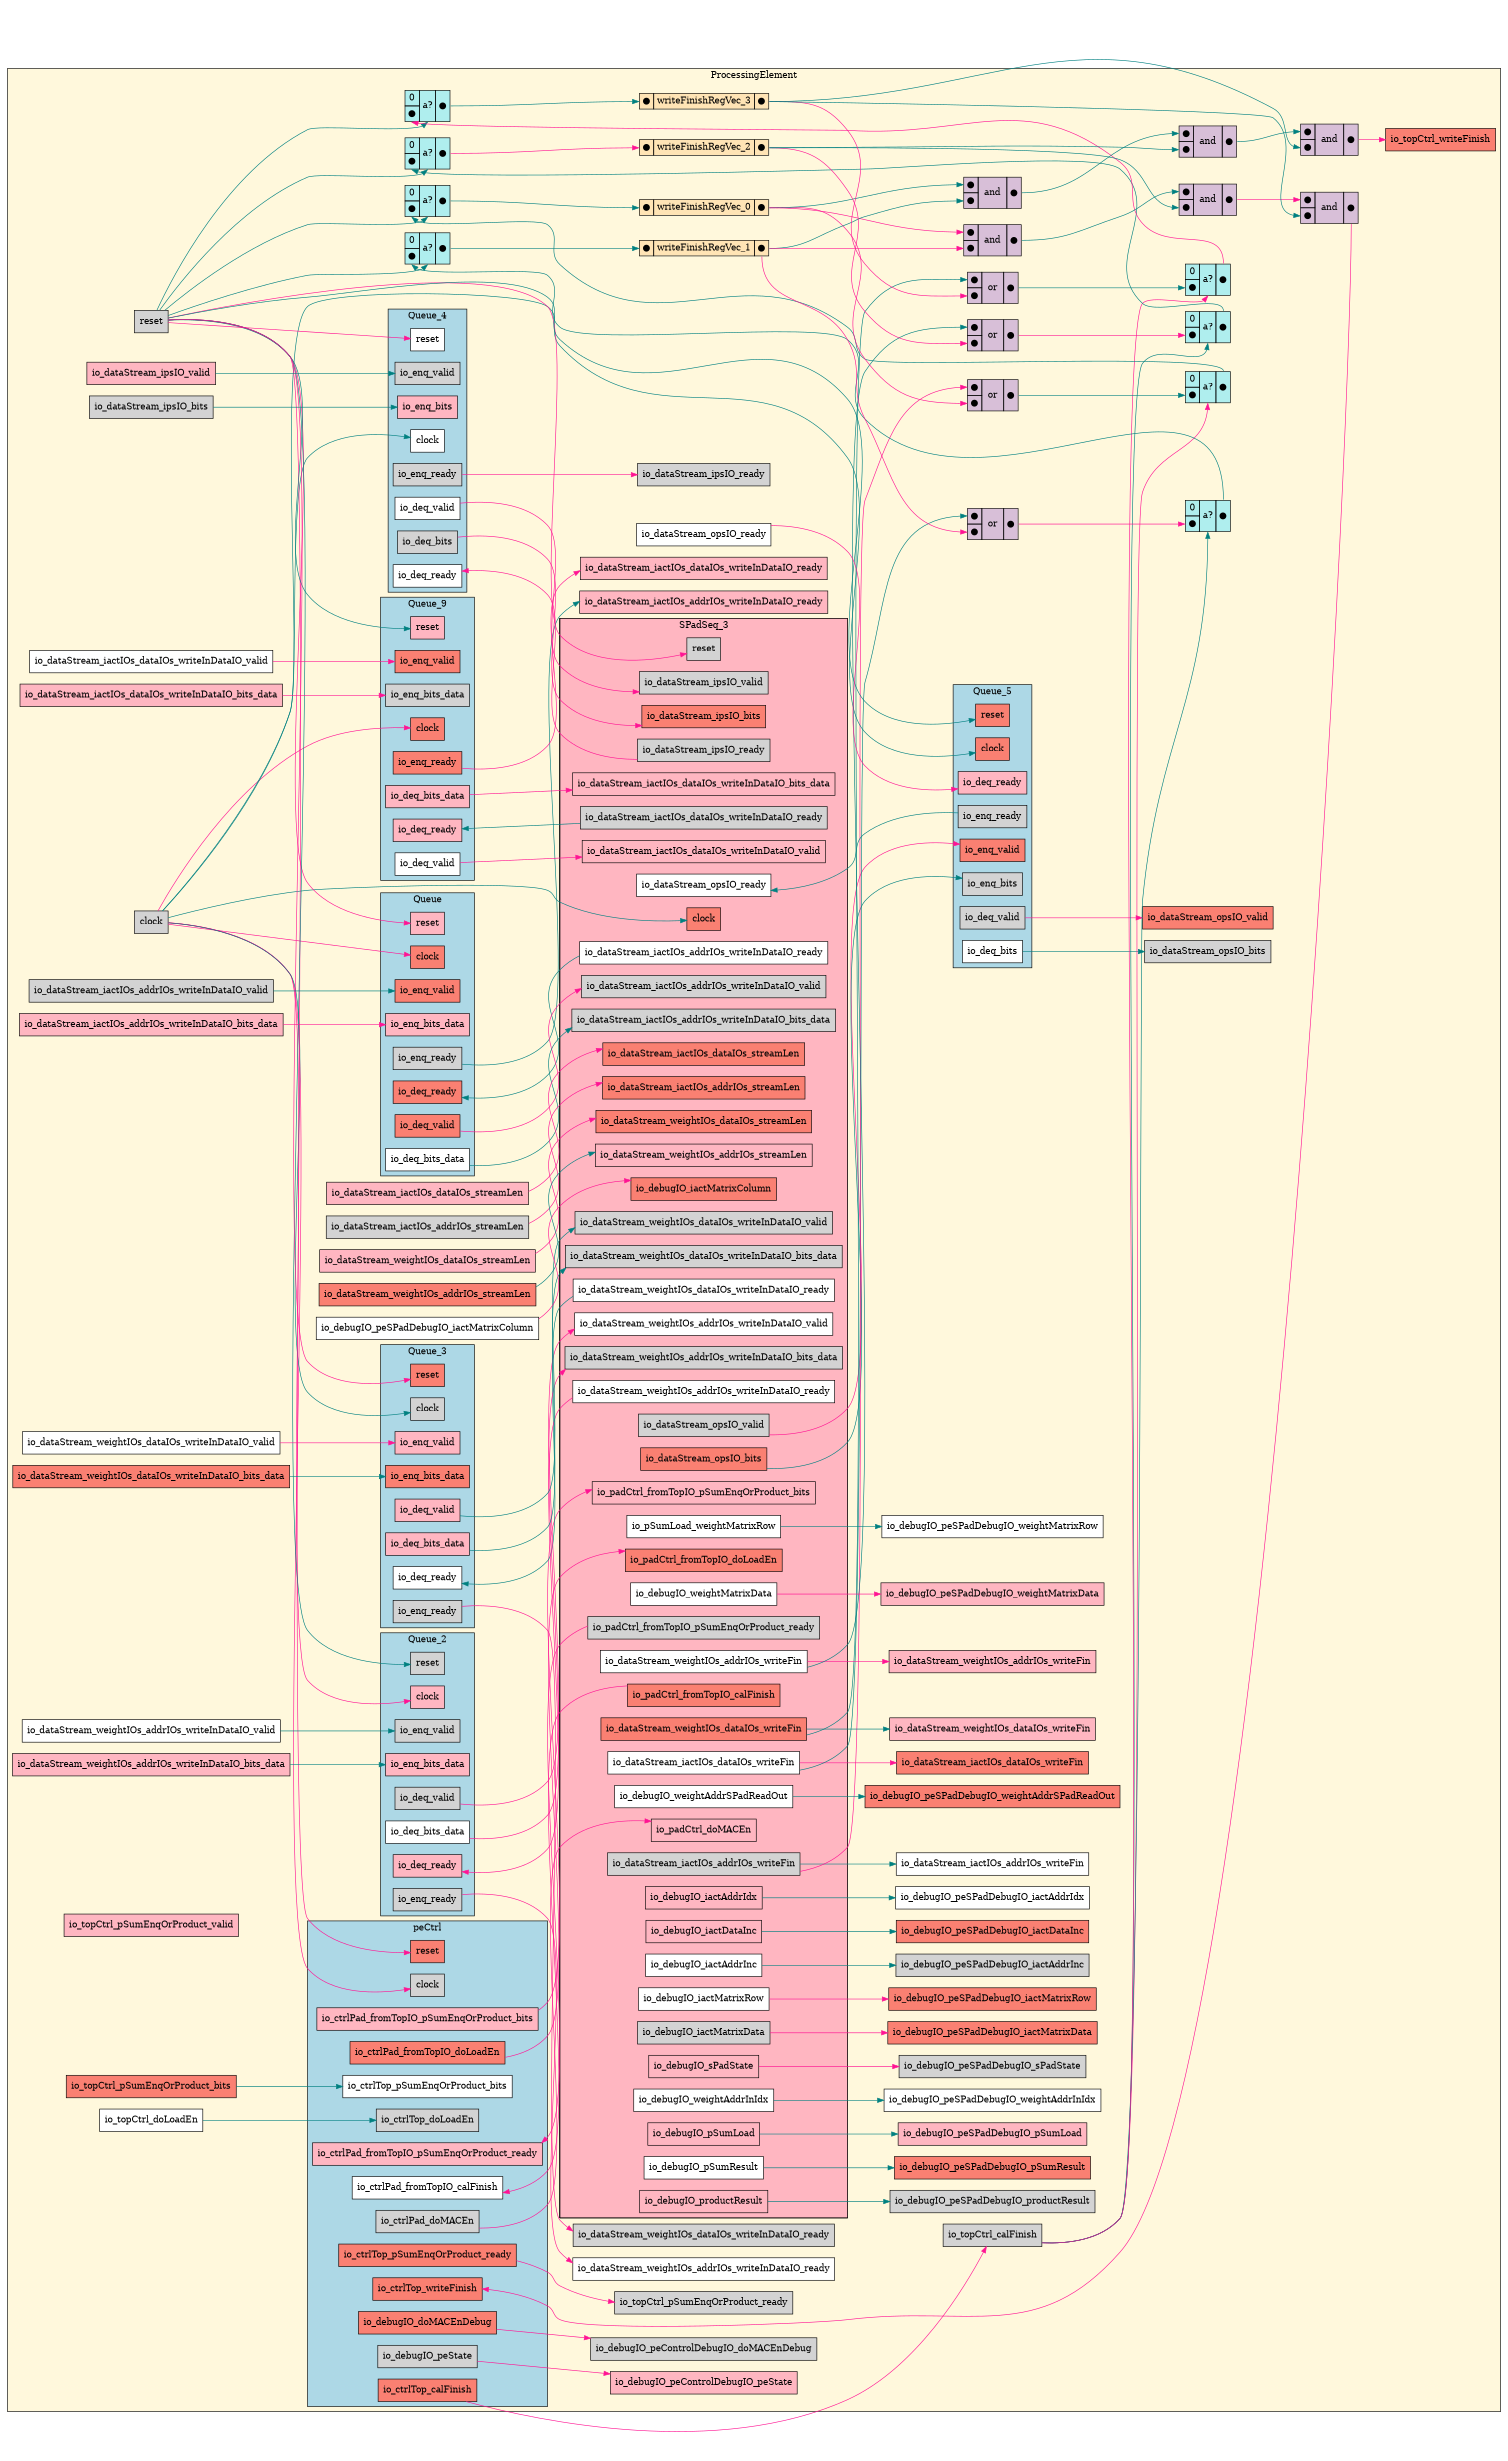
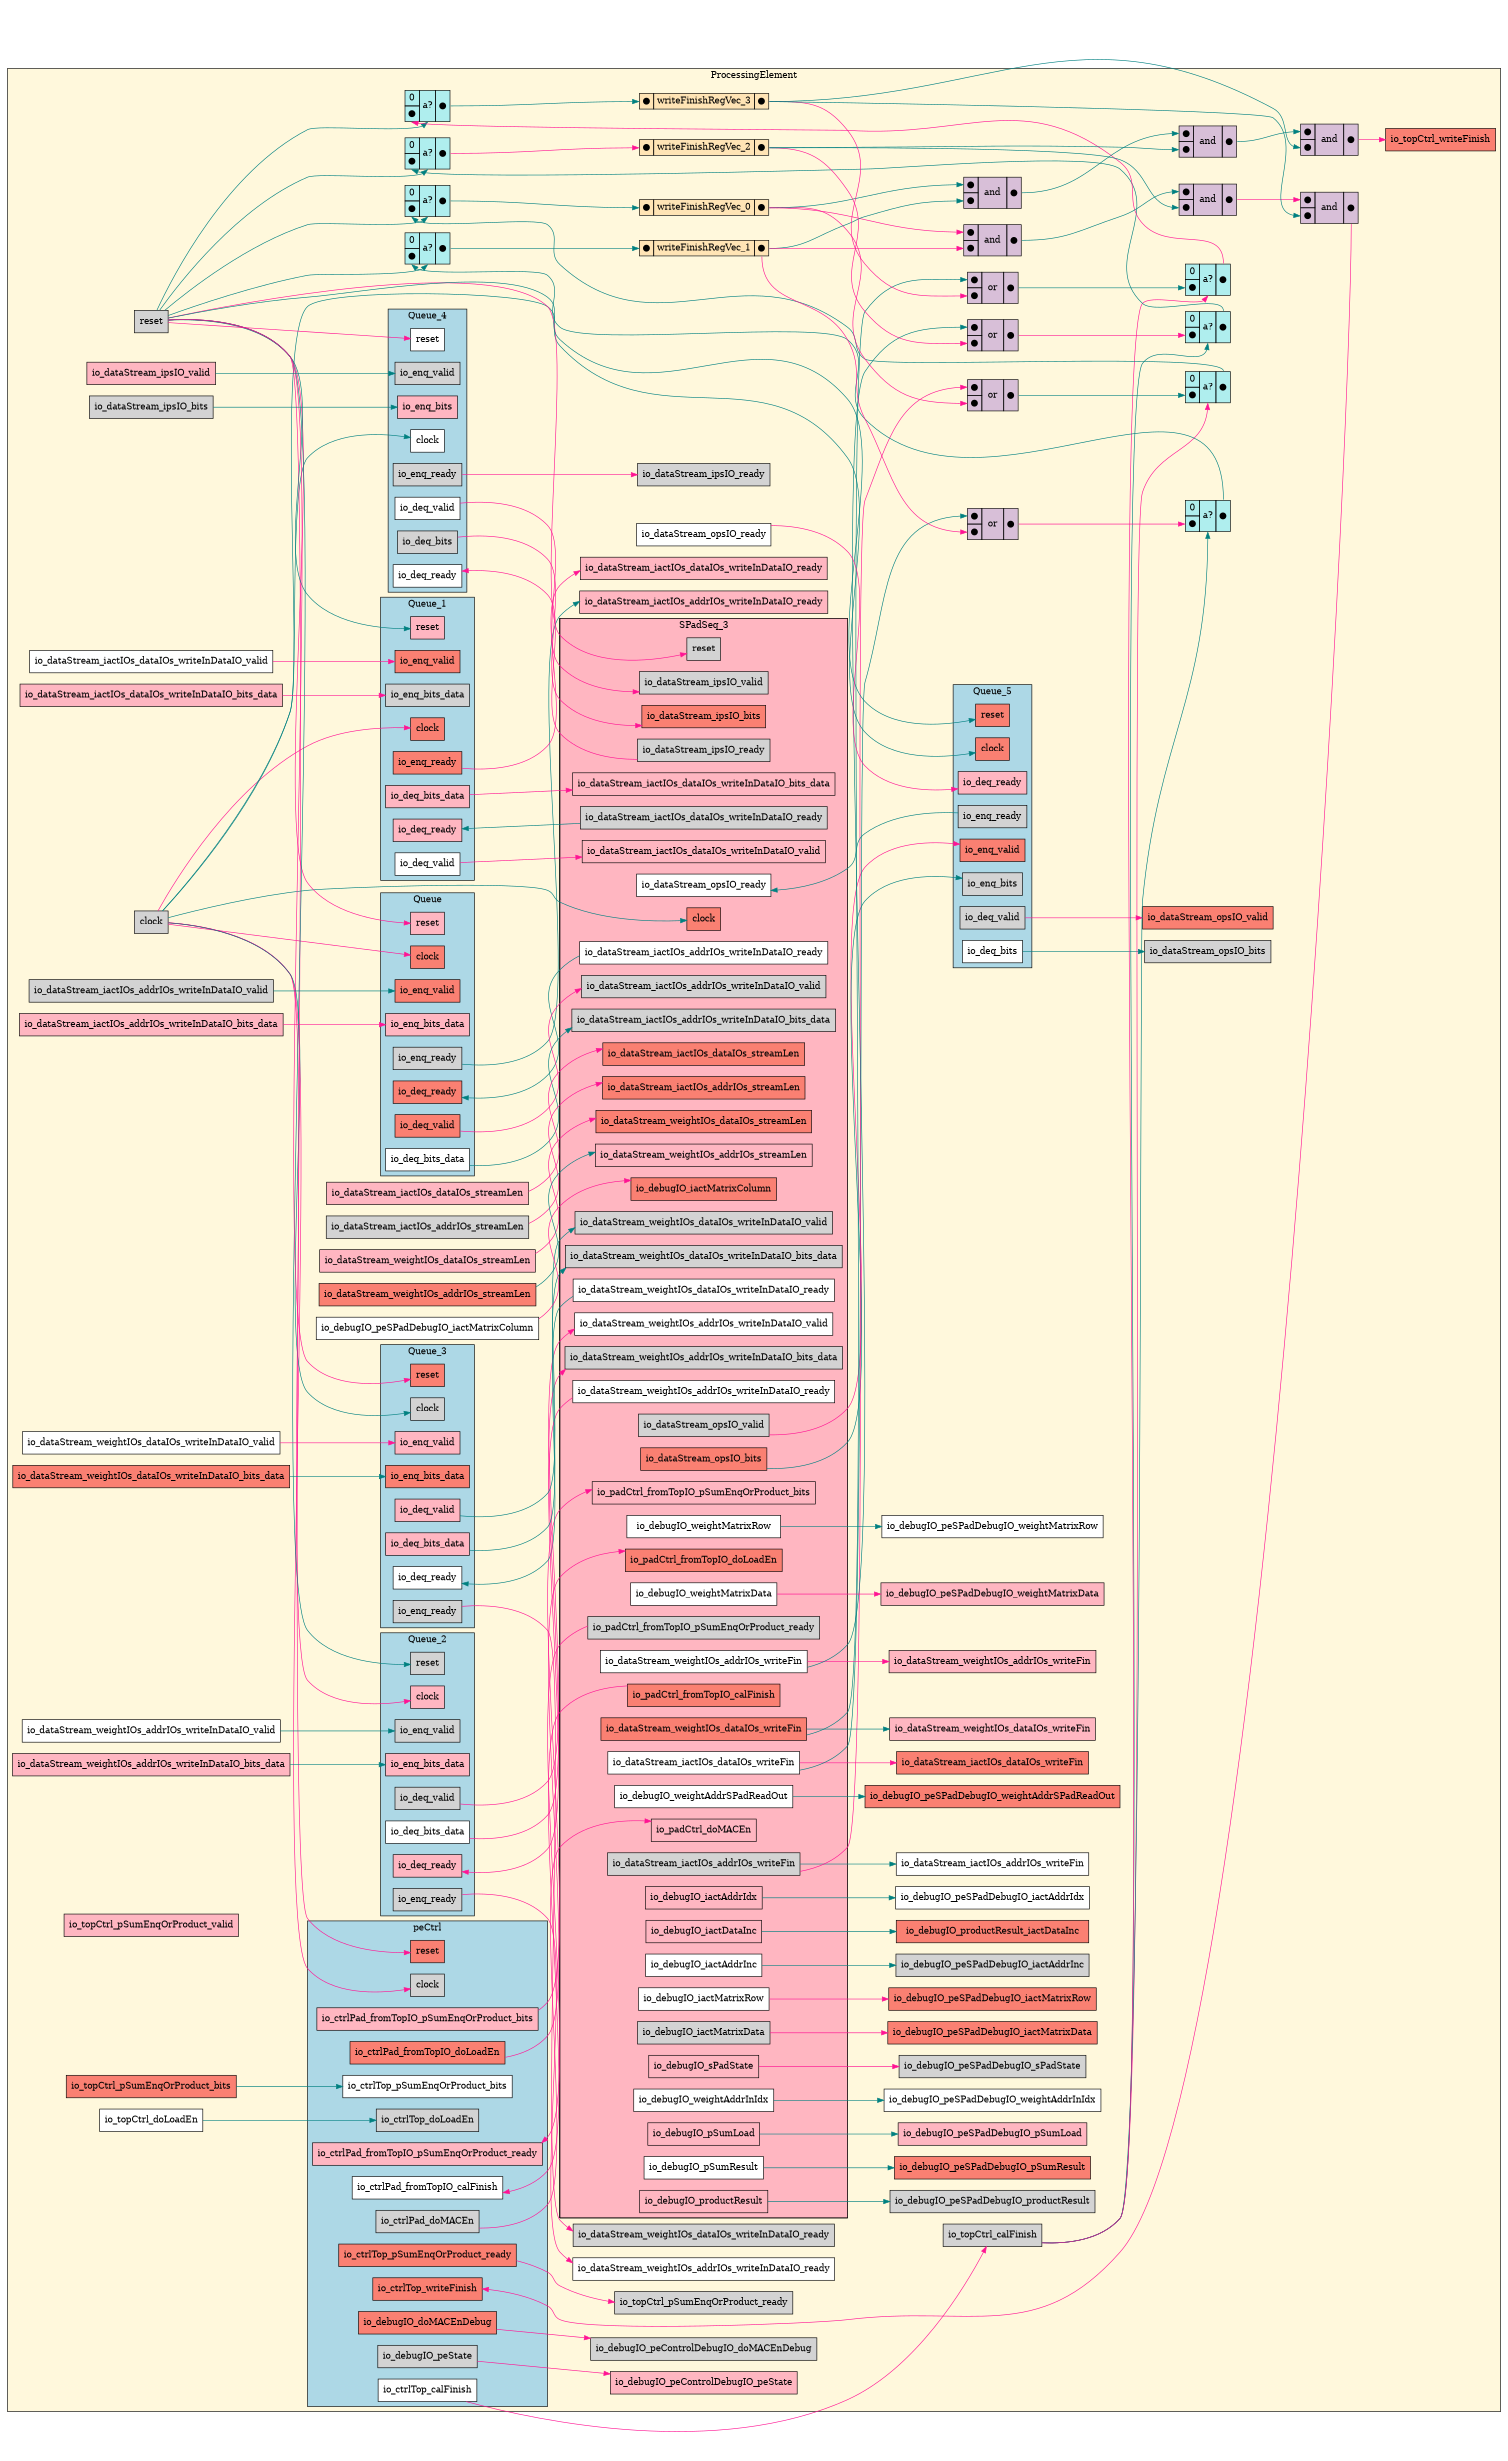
cluster "Queue_9": label "Queue_9" -> "Queue_1"
node "io_pSumLoad_weightMatrixRow": label "io_pSumLoad_weightMatrixRow" -> "io_debugIO_weightMatrixRow"
node "io_debugIO_peSPadDebugIO_iactDataInc": label "io_debugIO_peSPadDebugIO_iactDataInc" -> "io_debugIO_productResult_iactDataInc"
node "io_ctrlTop_calFinish": fillcolor salmon -> white
